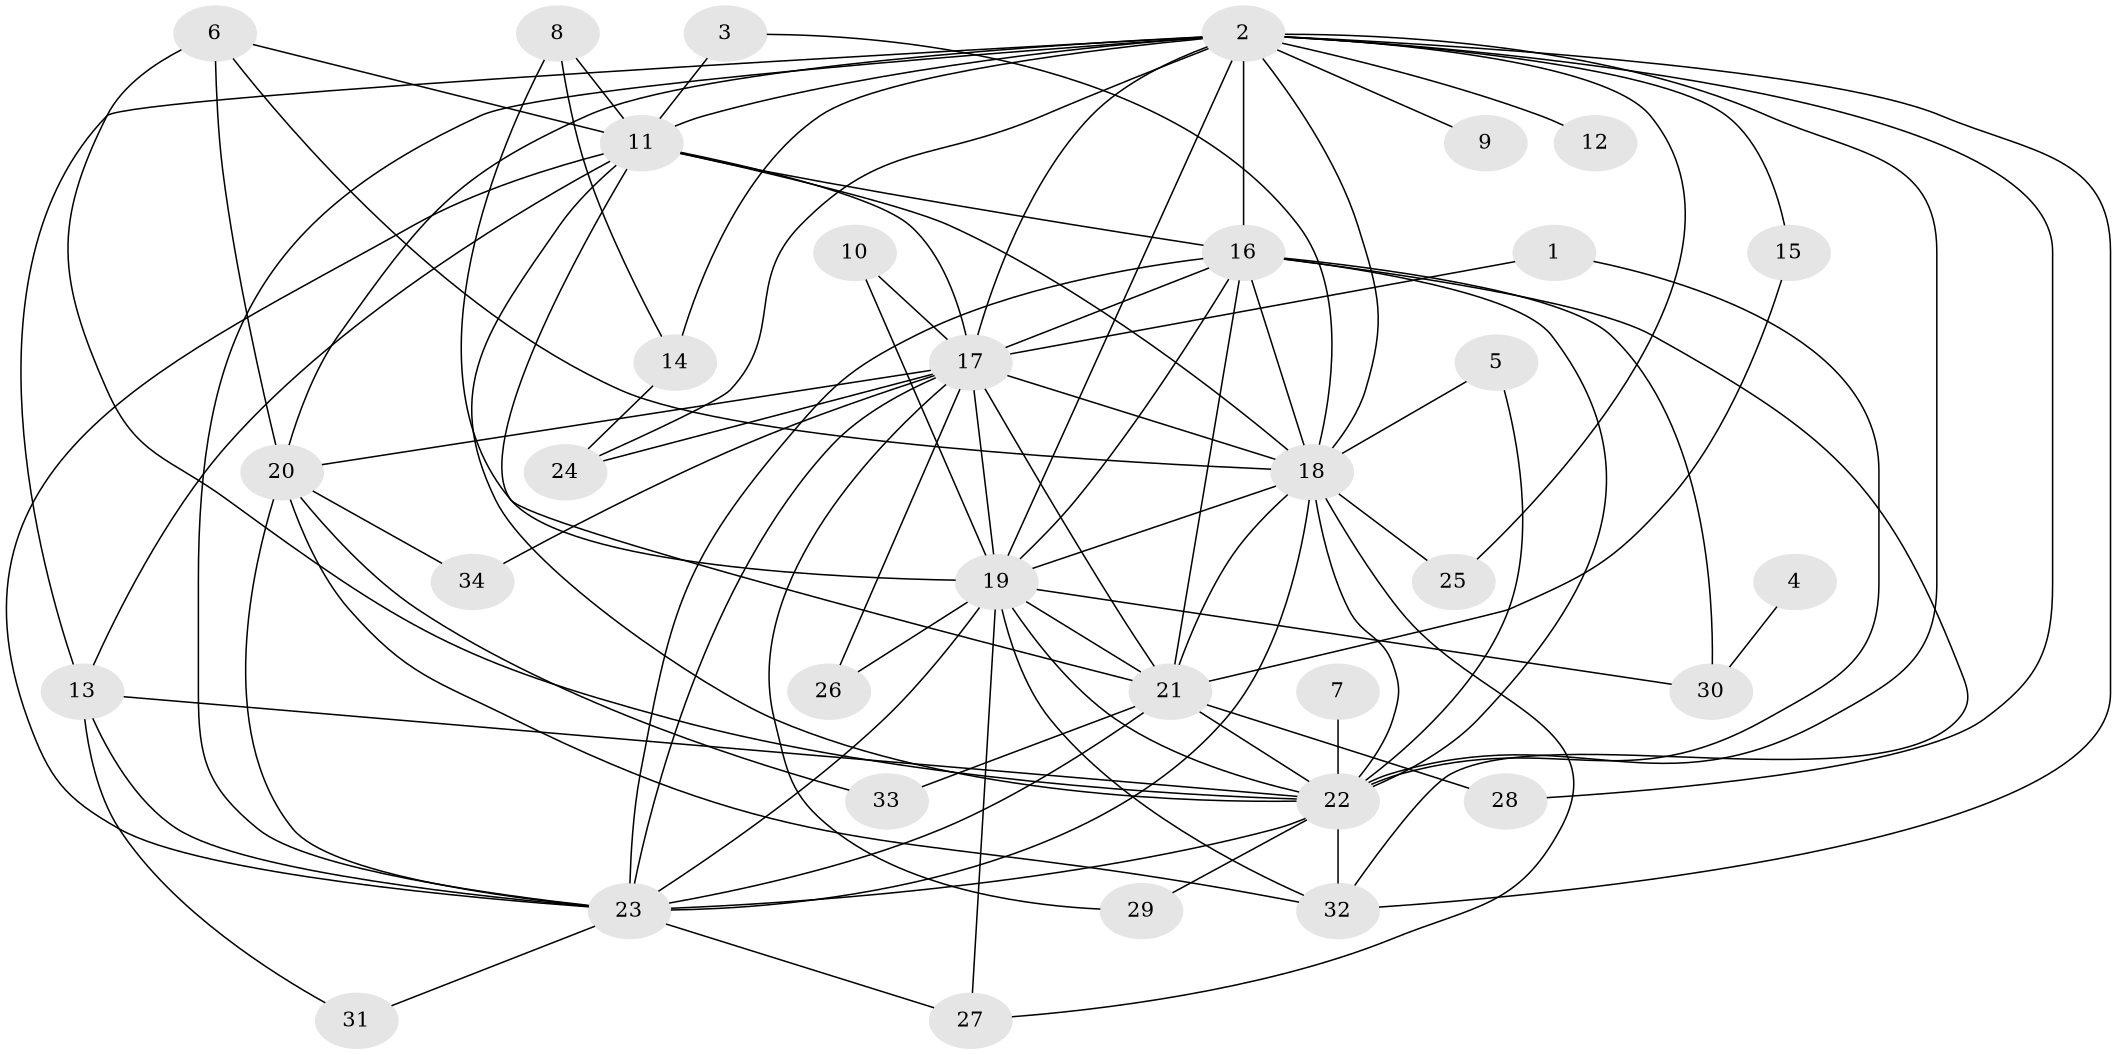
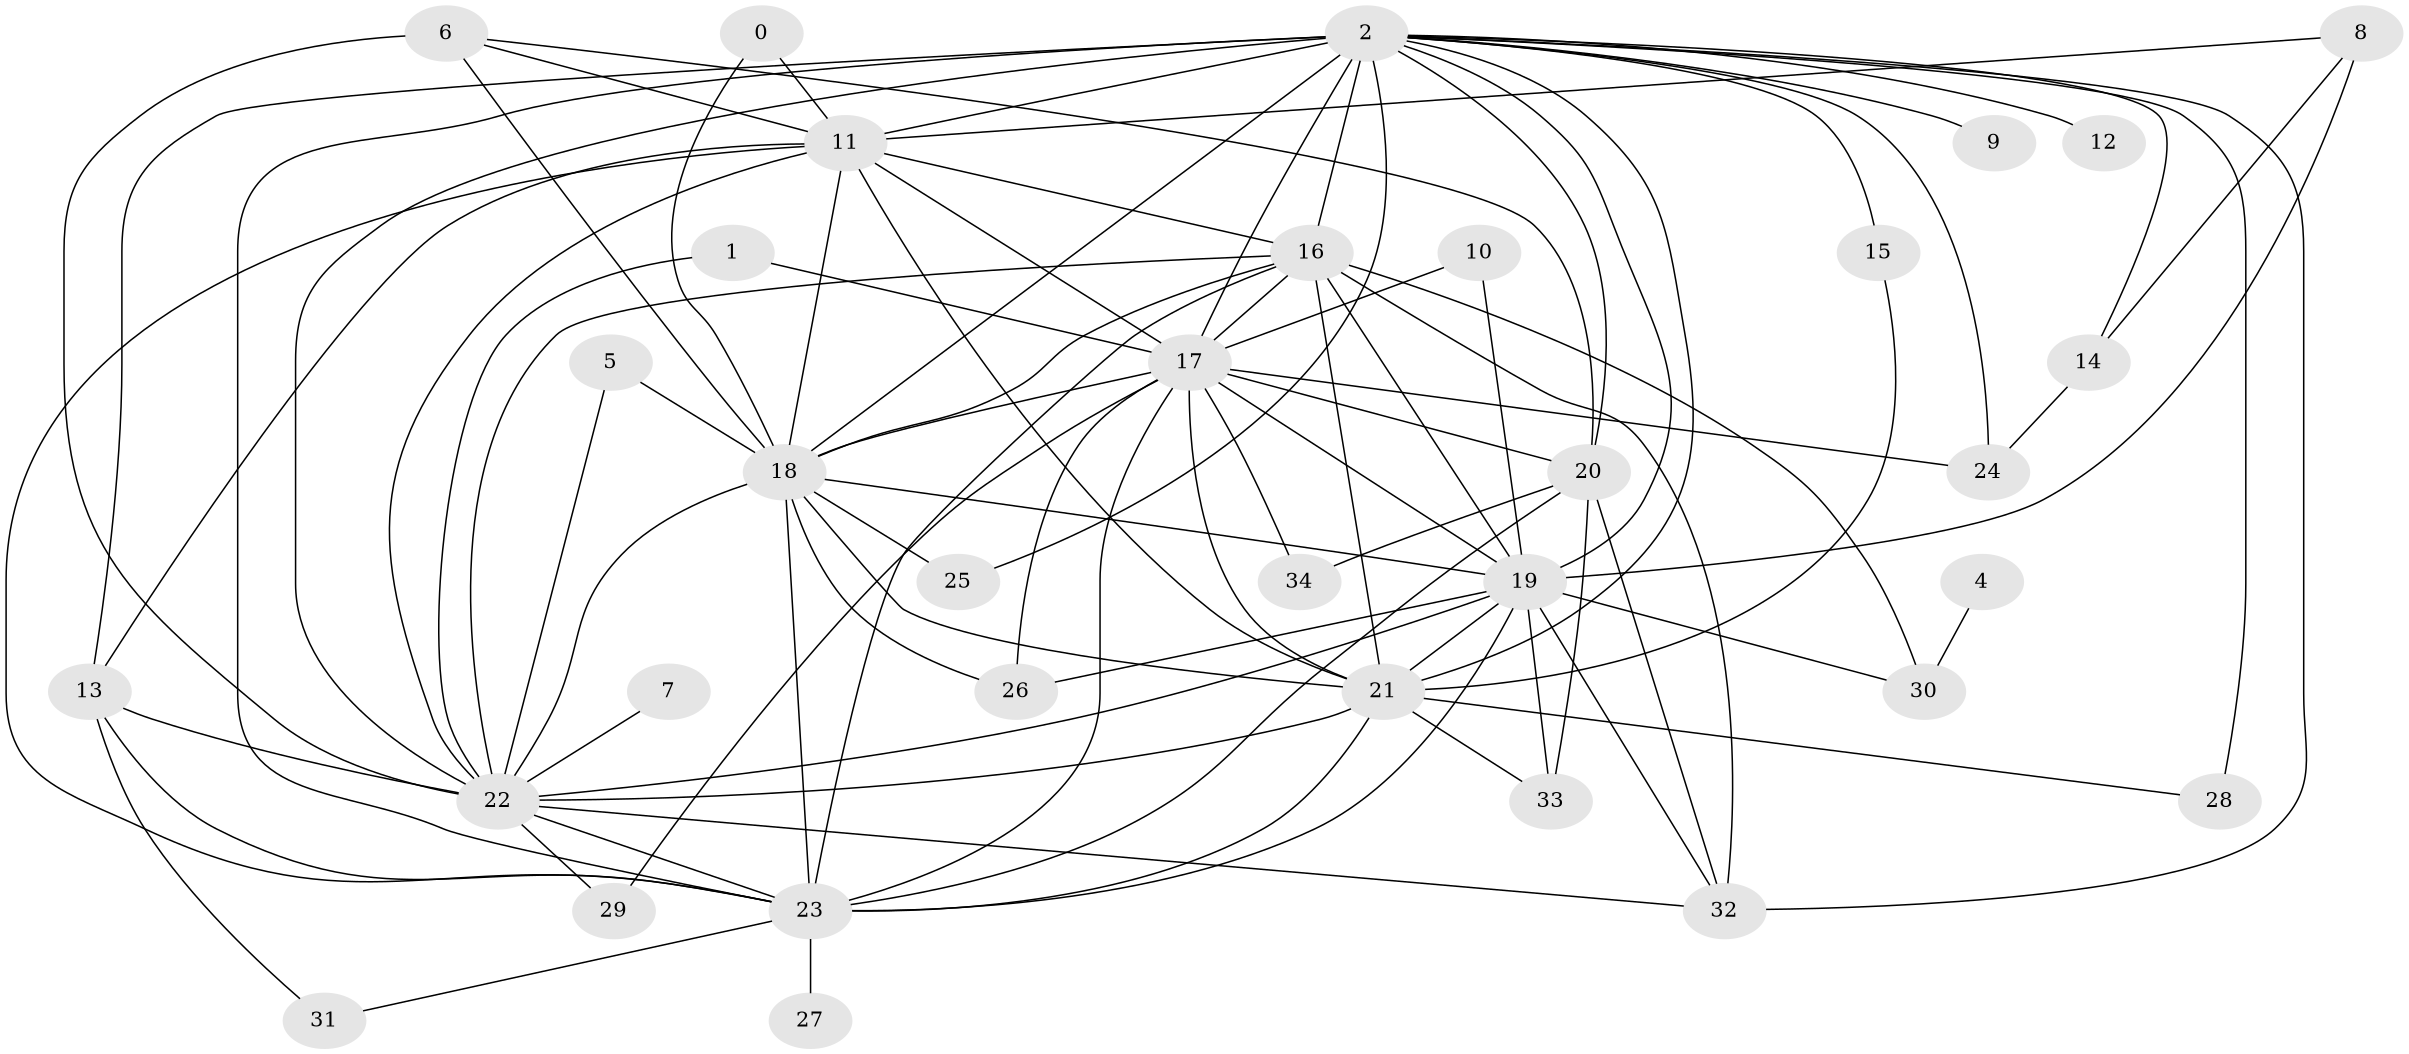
node "3": label "3" -> "0"
edge "2" -- "21": added
edge "19" -- "27": now "19" -- "33"
edge "18" -- "27": now "18" -- "26"
